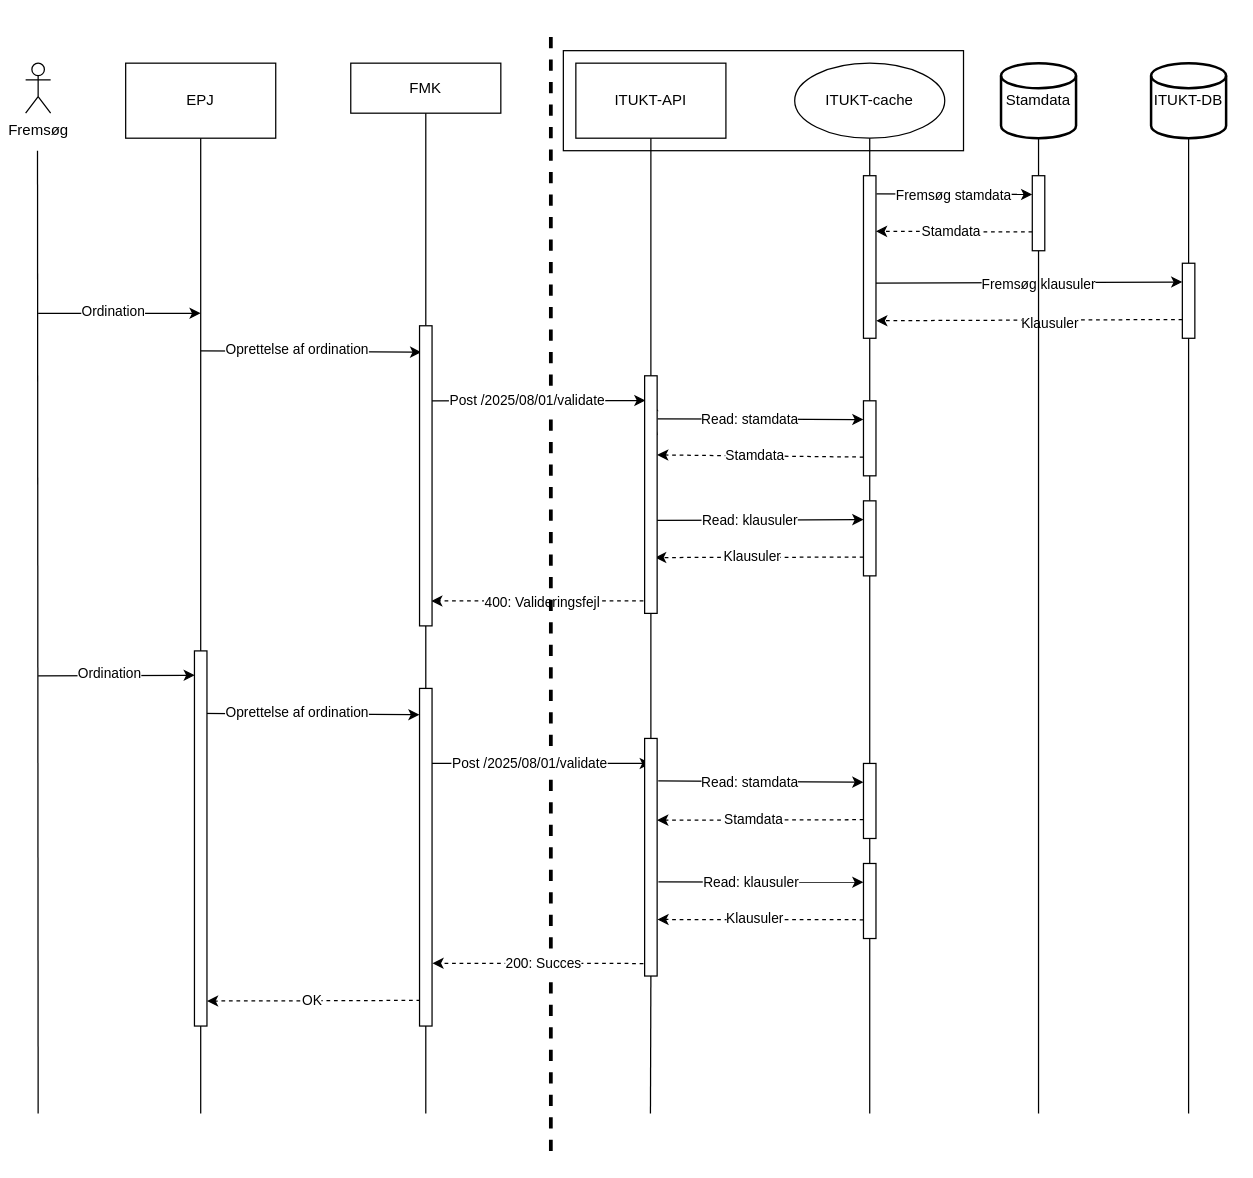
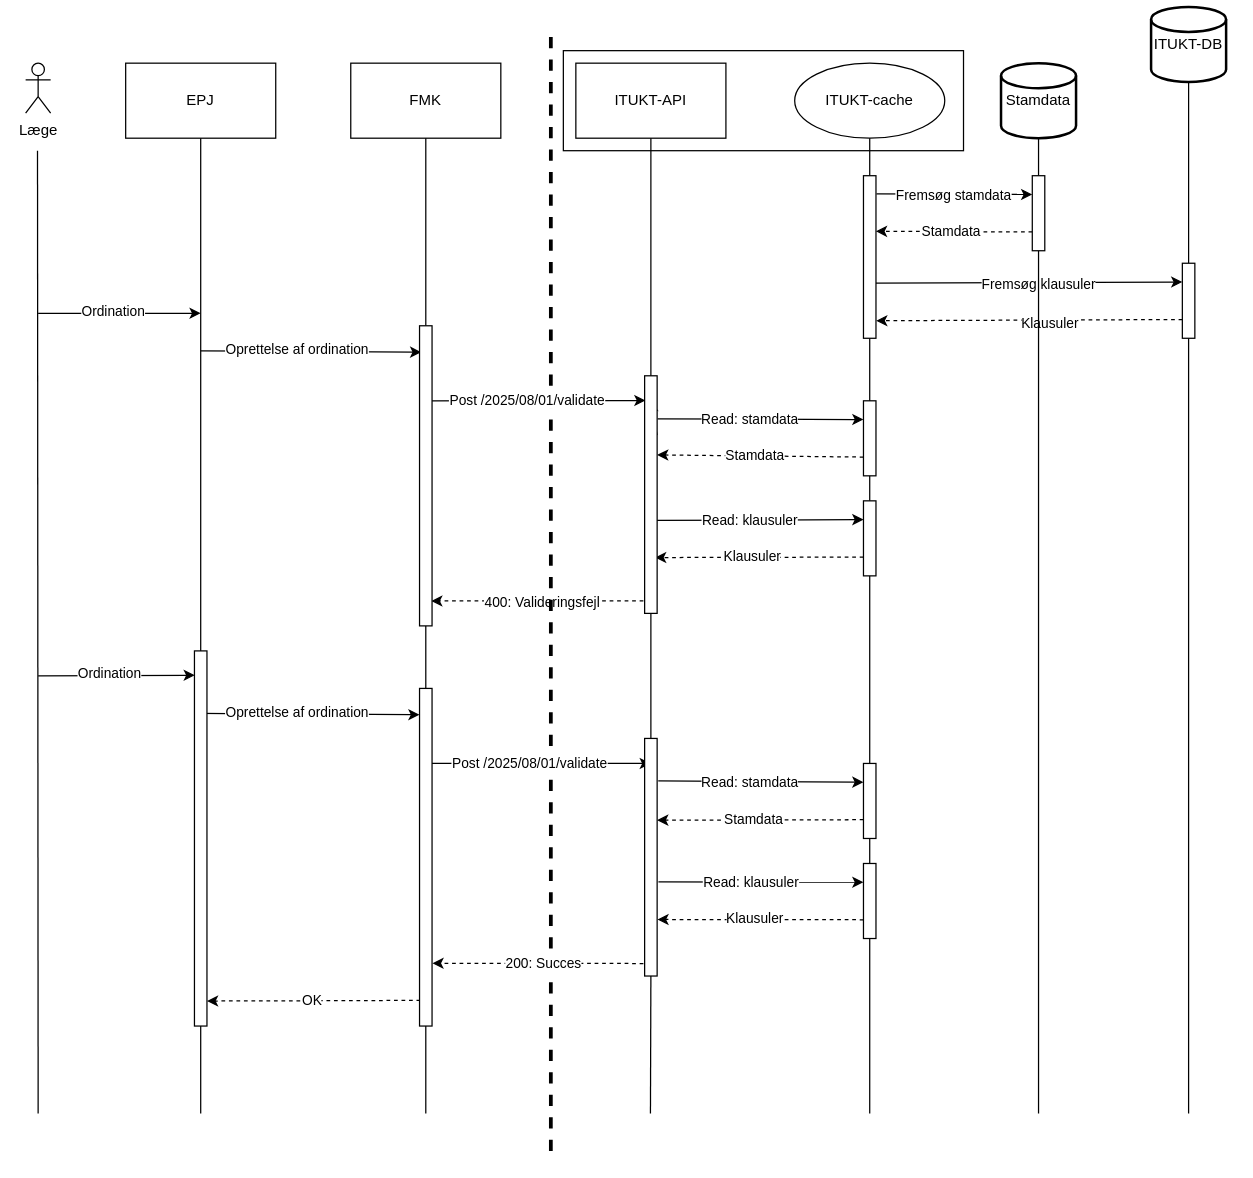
node "FMK": size 150x50 -> 150x75
node "ITUKT-DB": moved (1188, 101) -> (1188, 44)
node "Fremsøg": label "Fremsøg" -> "Læge"
